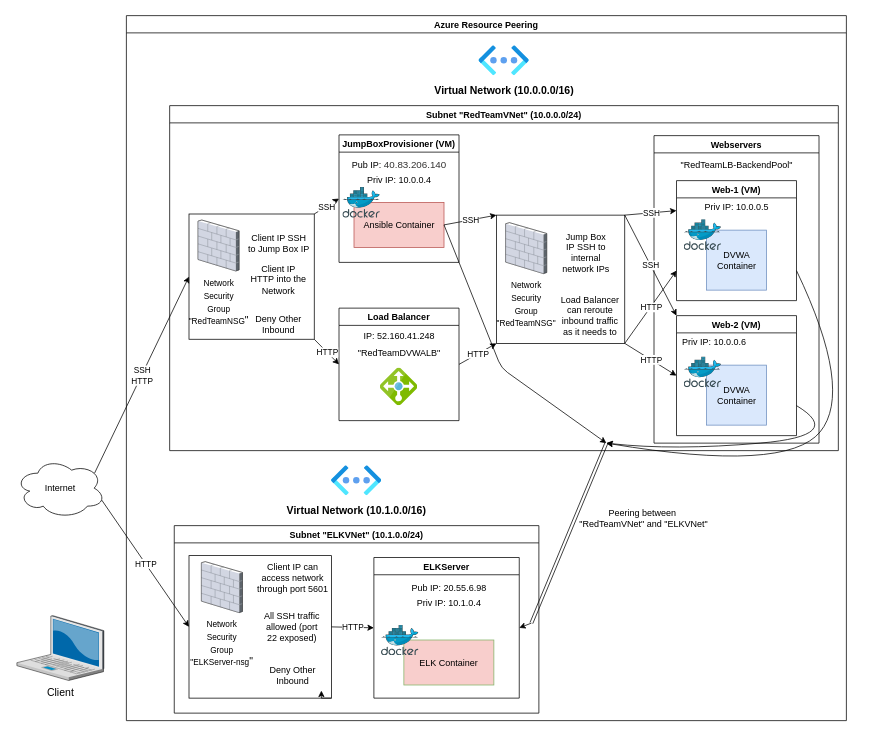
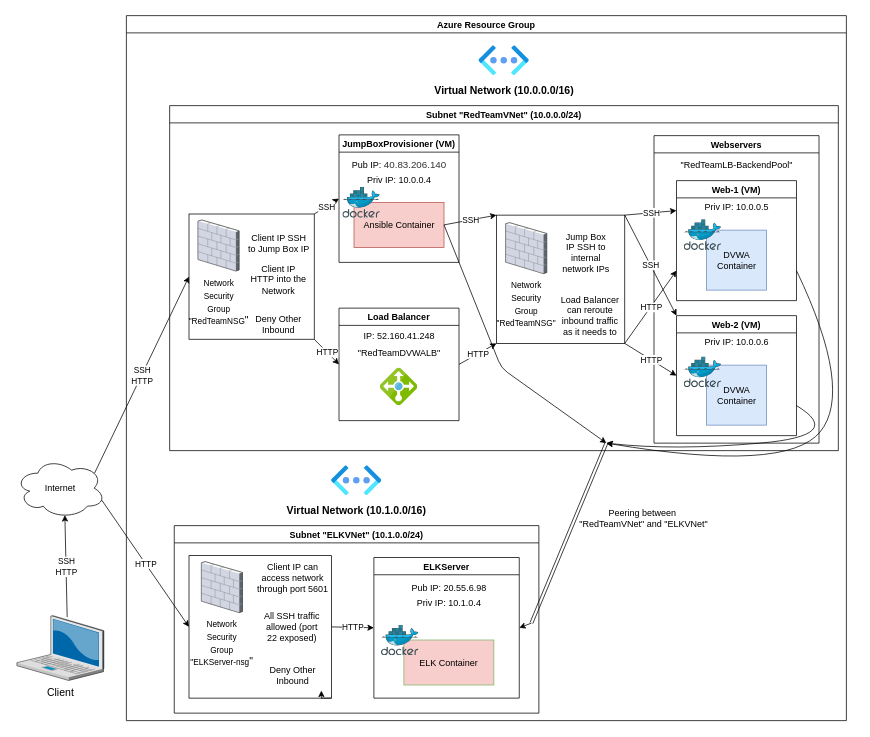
node "Azure Resource Peering": label "Azure Resource Peering" -> "Azure Resource Group"
node "Priv IP: 10.0.0.6": moved (714, 342) -> (737, 342)
edge "Client" -> "Internet": added, label "SSH HTTP"
